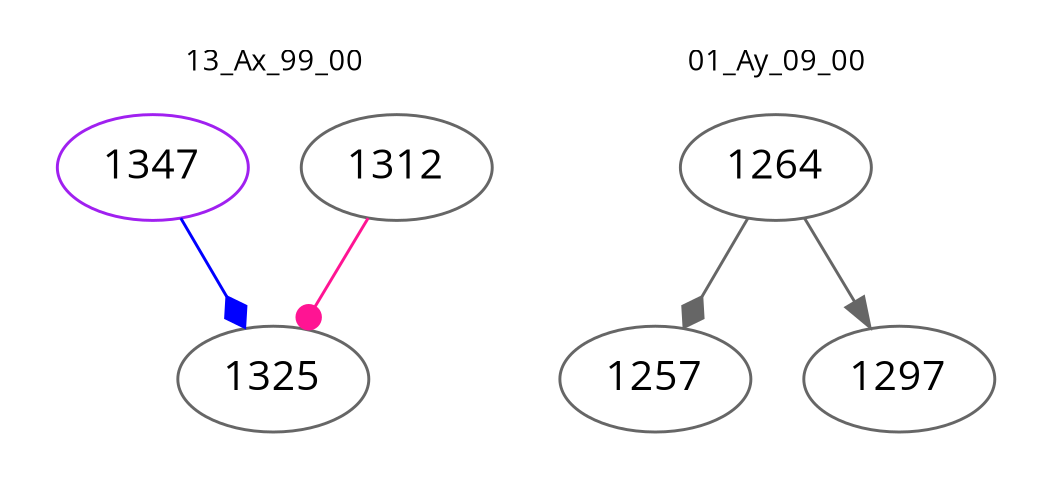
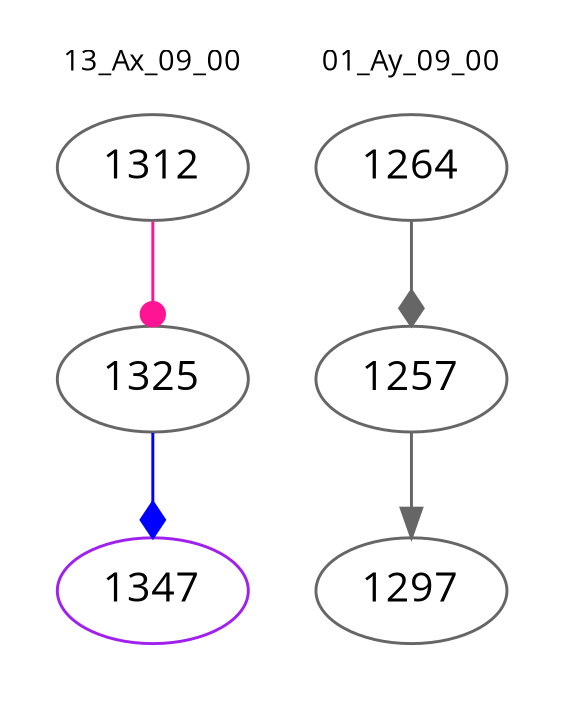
cluster "13_Ax_99_00": label "13_Ax_99_00" -> "13_Ax_09_00"
edge "1347" -> "1325": reversed
edge "1264" -> "1297": now "1257" -> "1297"
